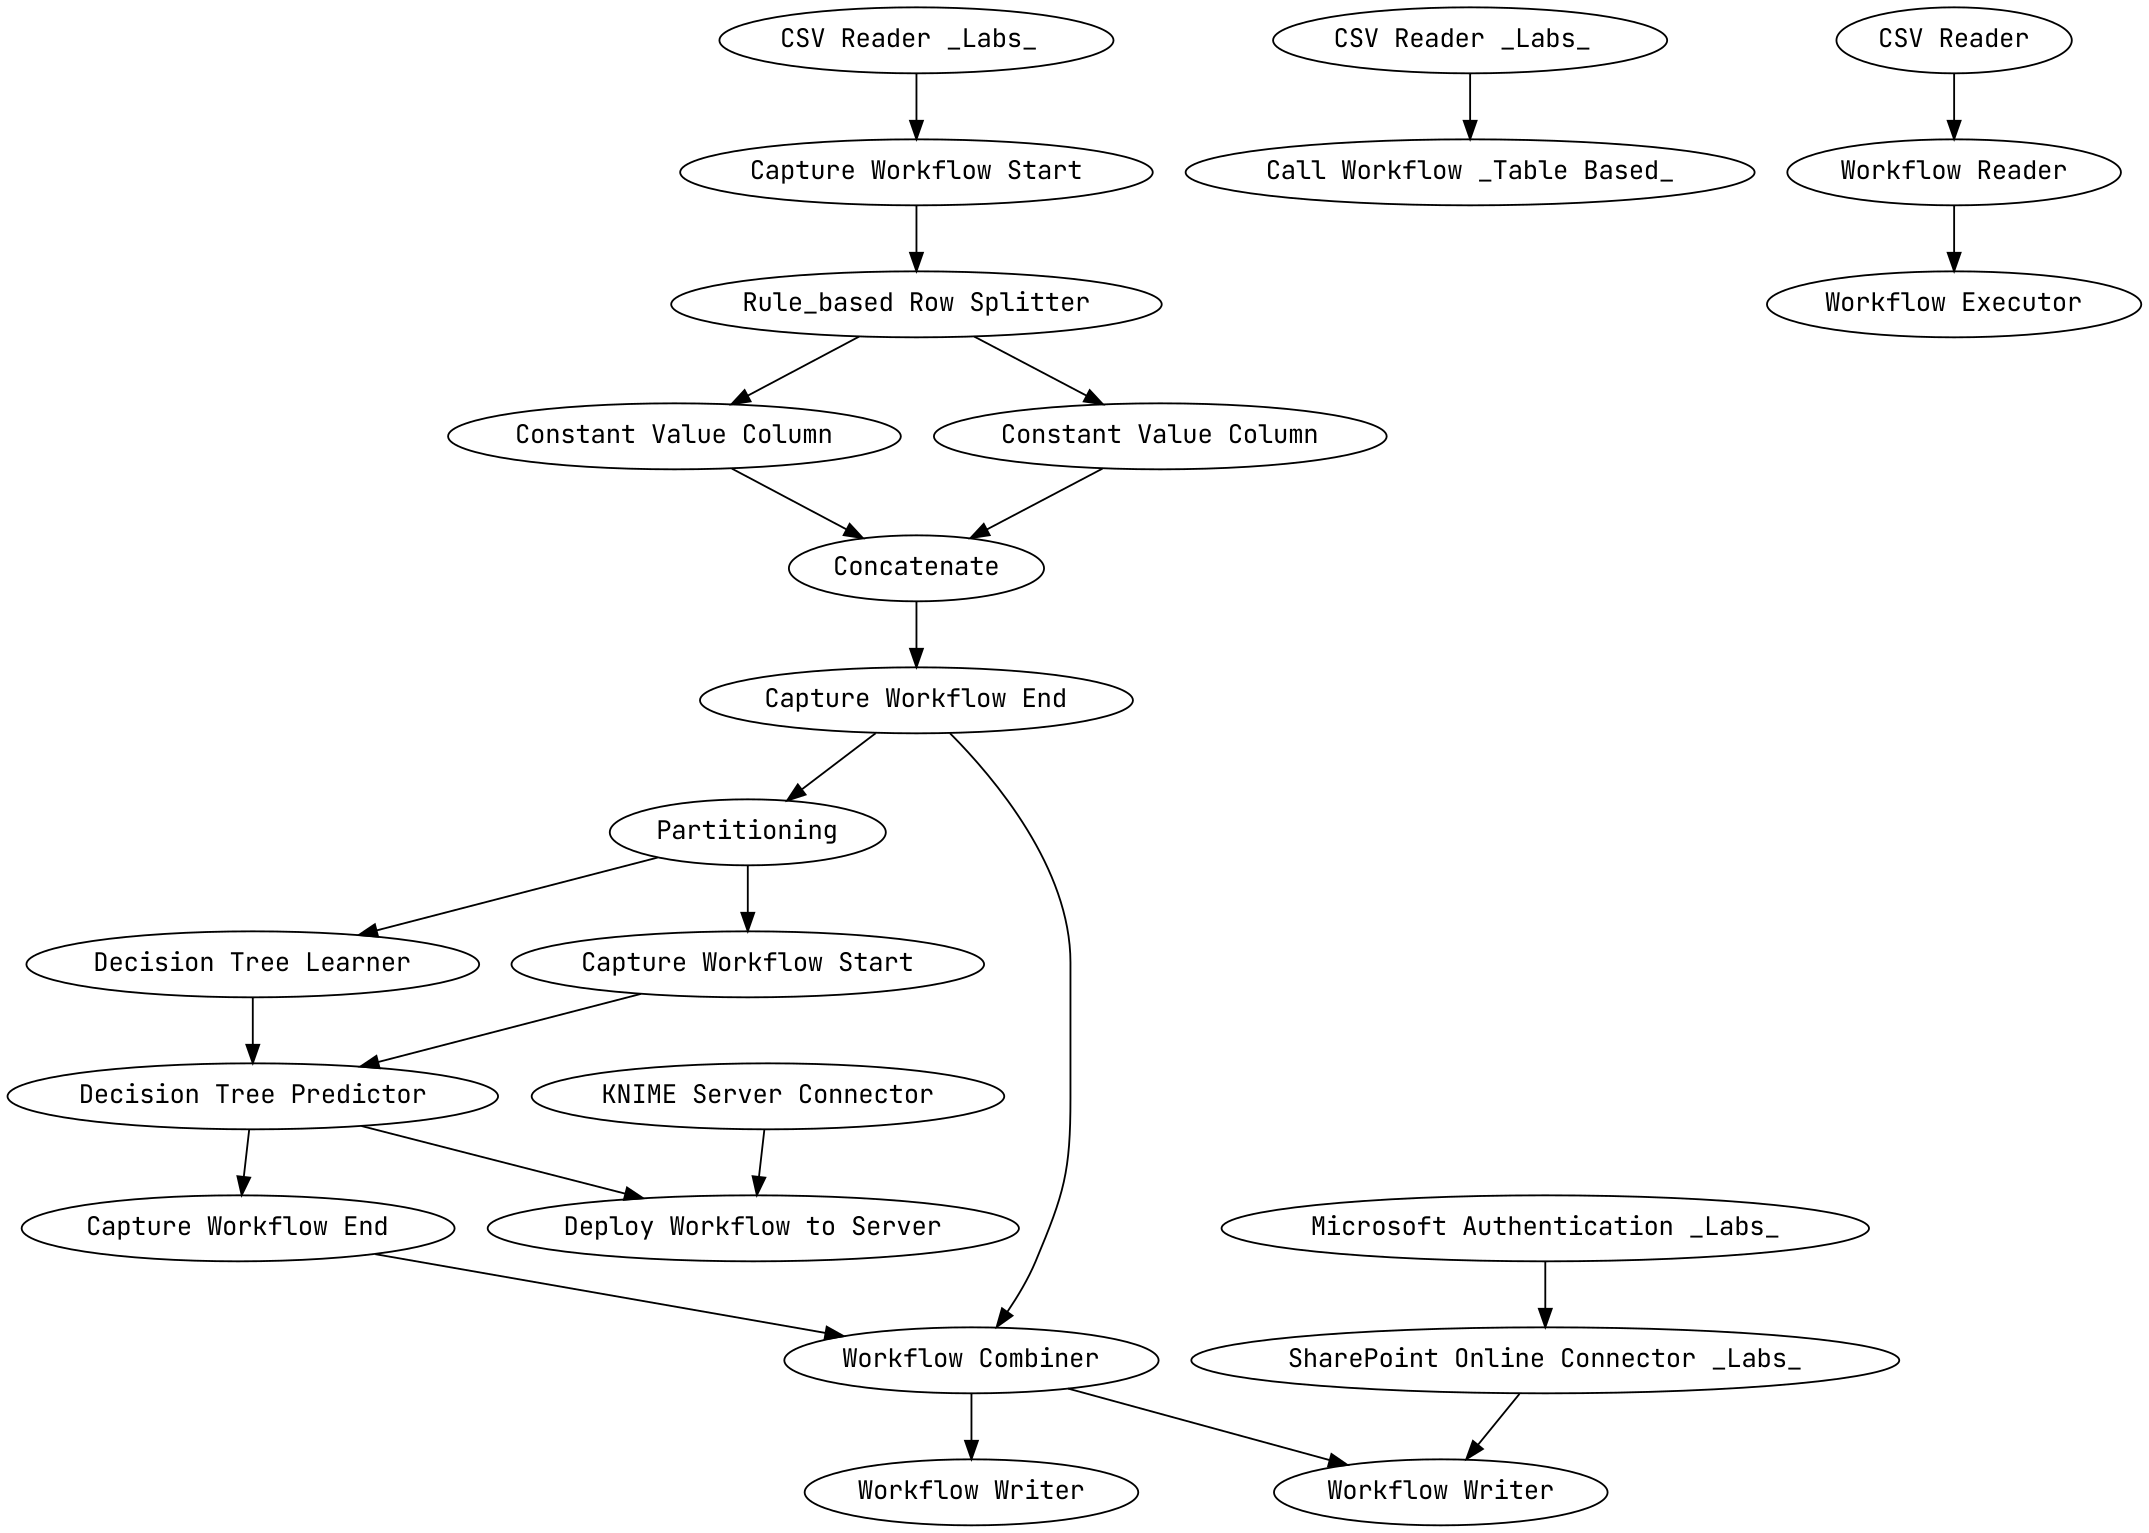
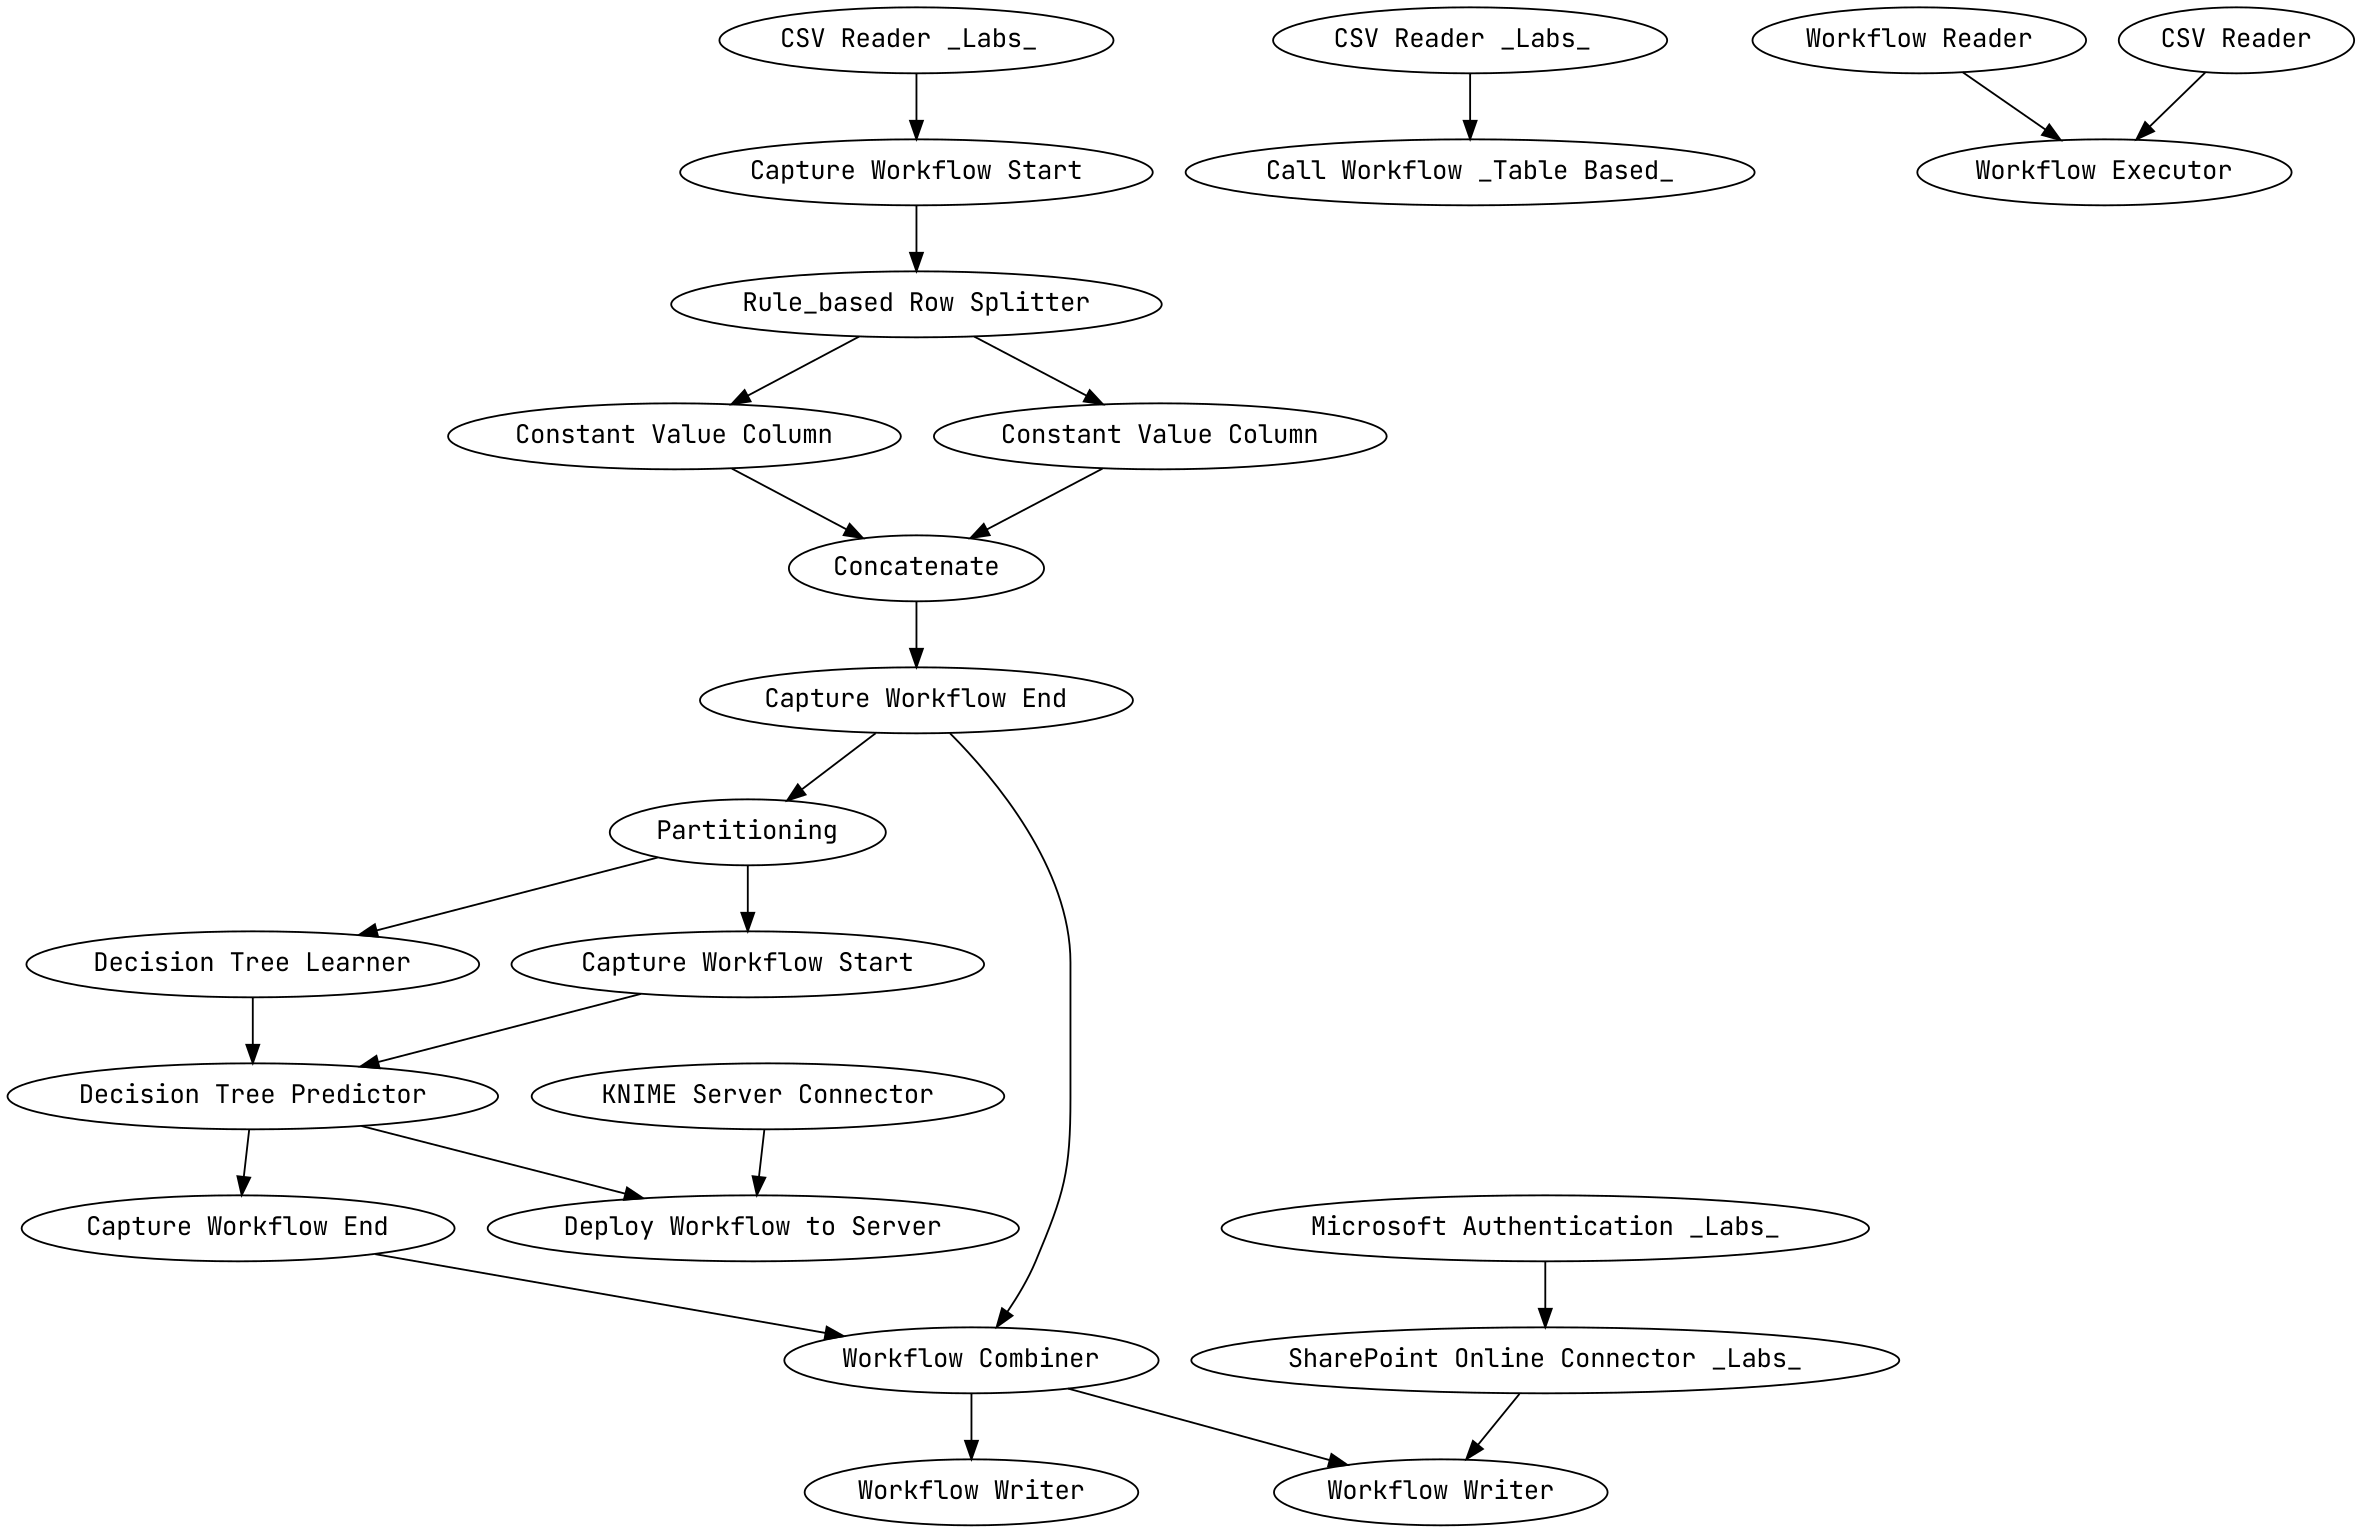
edge "CSV Reader" -> "Workflow Reader": now "CSV Reader" -> "Workflow Executor"
